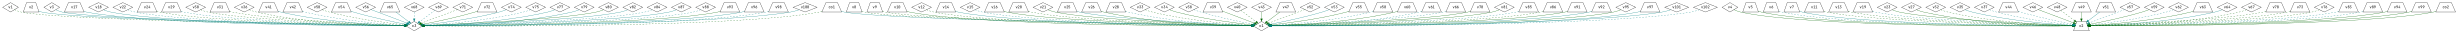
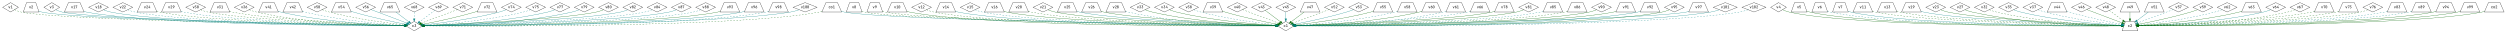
node "v45": added
node "v90": added
edge "v19" -> "c2": style dashed -> solid
edge "v33" -> "c1": style dashed -> solid
